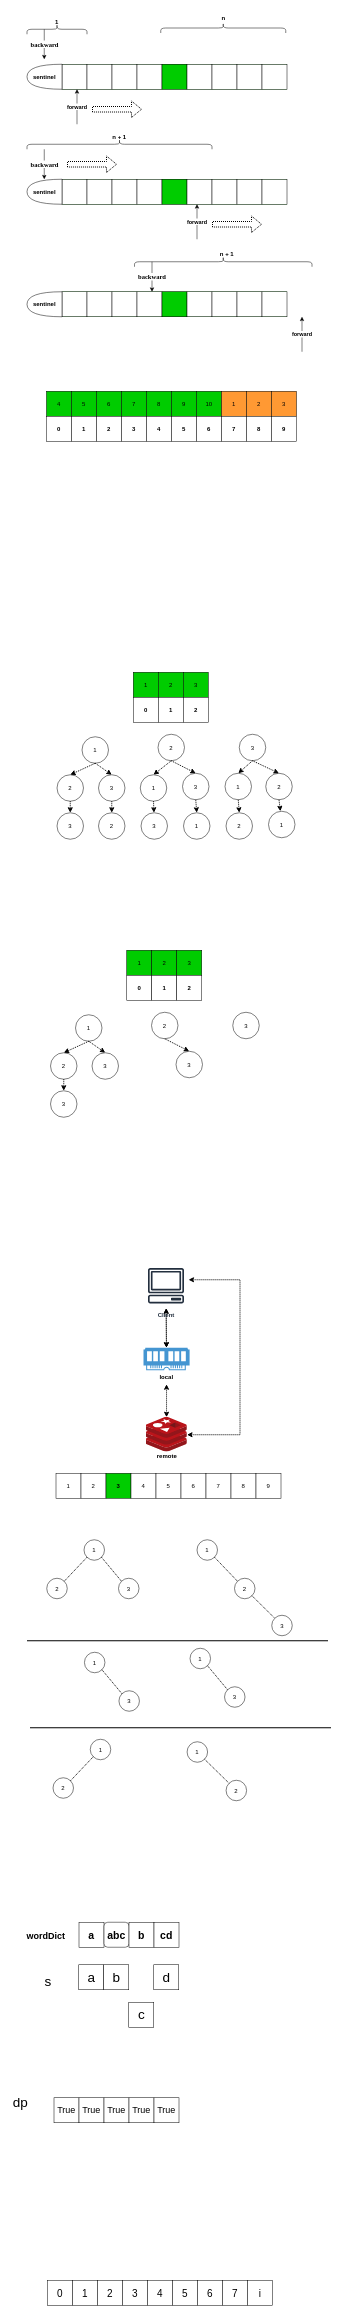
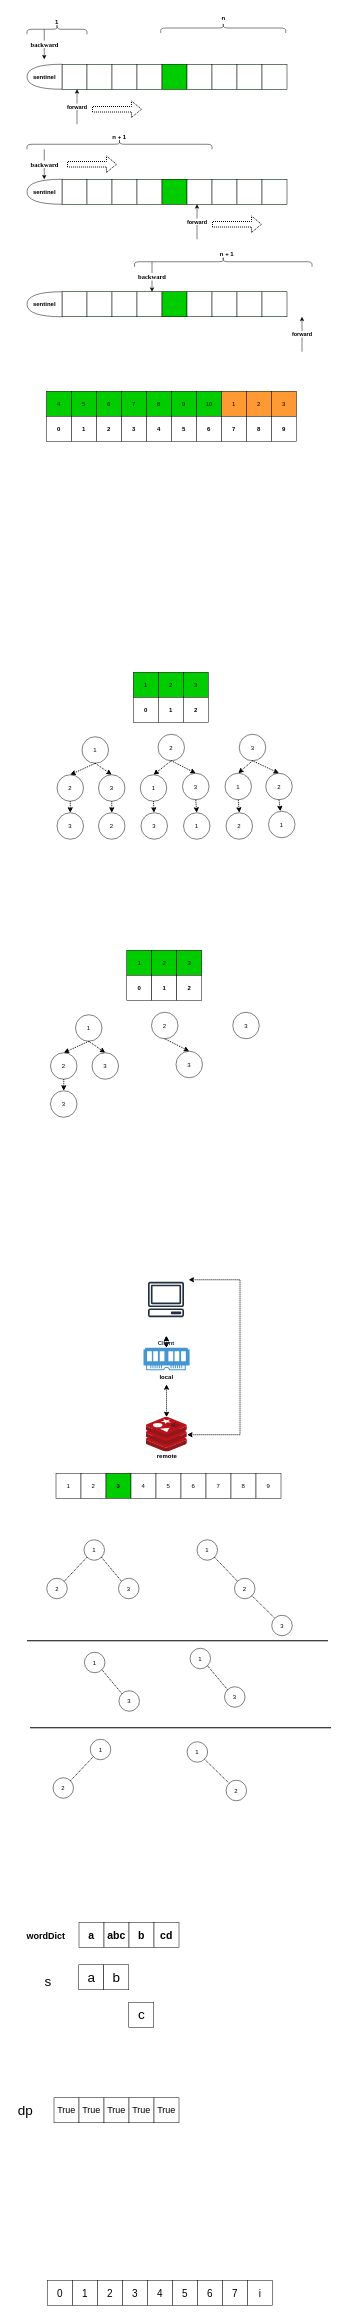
node "Client": size 45x45 -> 45x73
node "abc": shape rounded rectangle -> rectangle
node "d": removed
node "dp": moved (20, 2103) -> (25, 2110)
